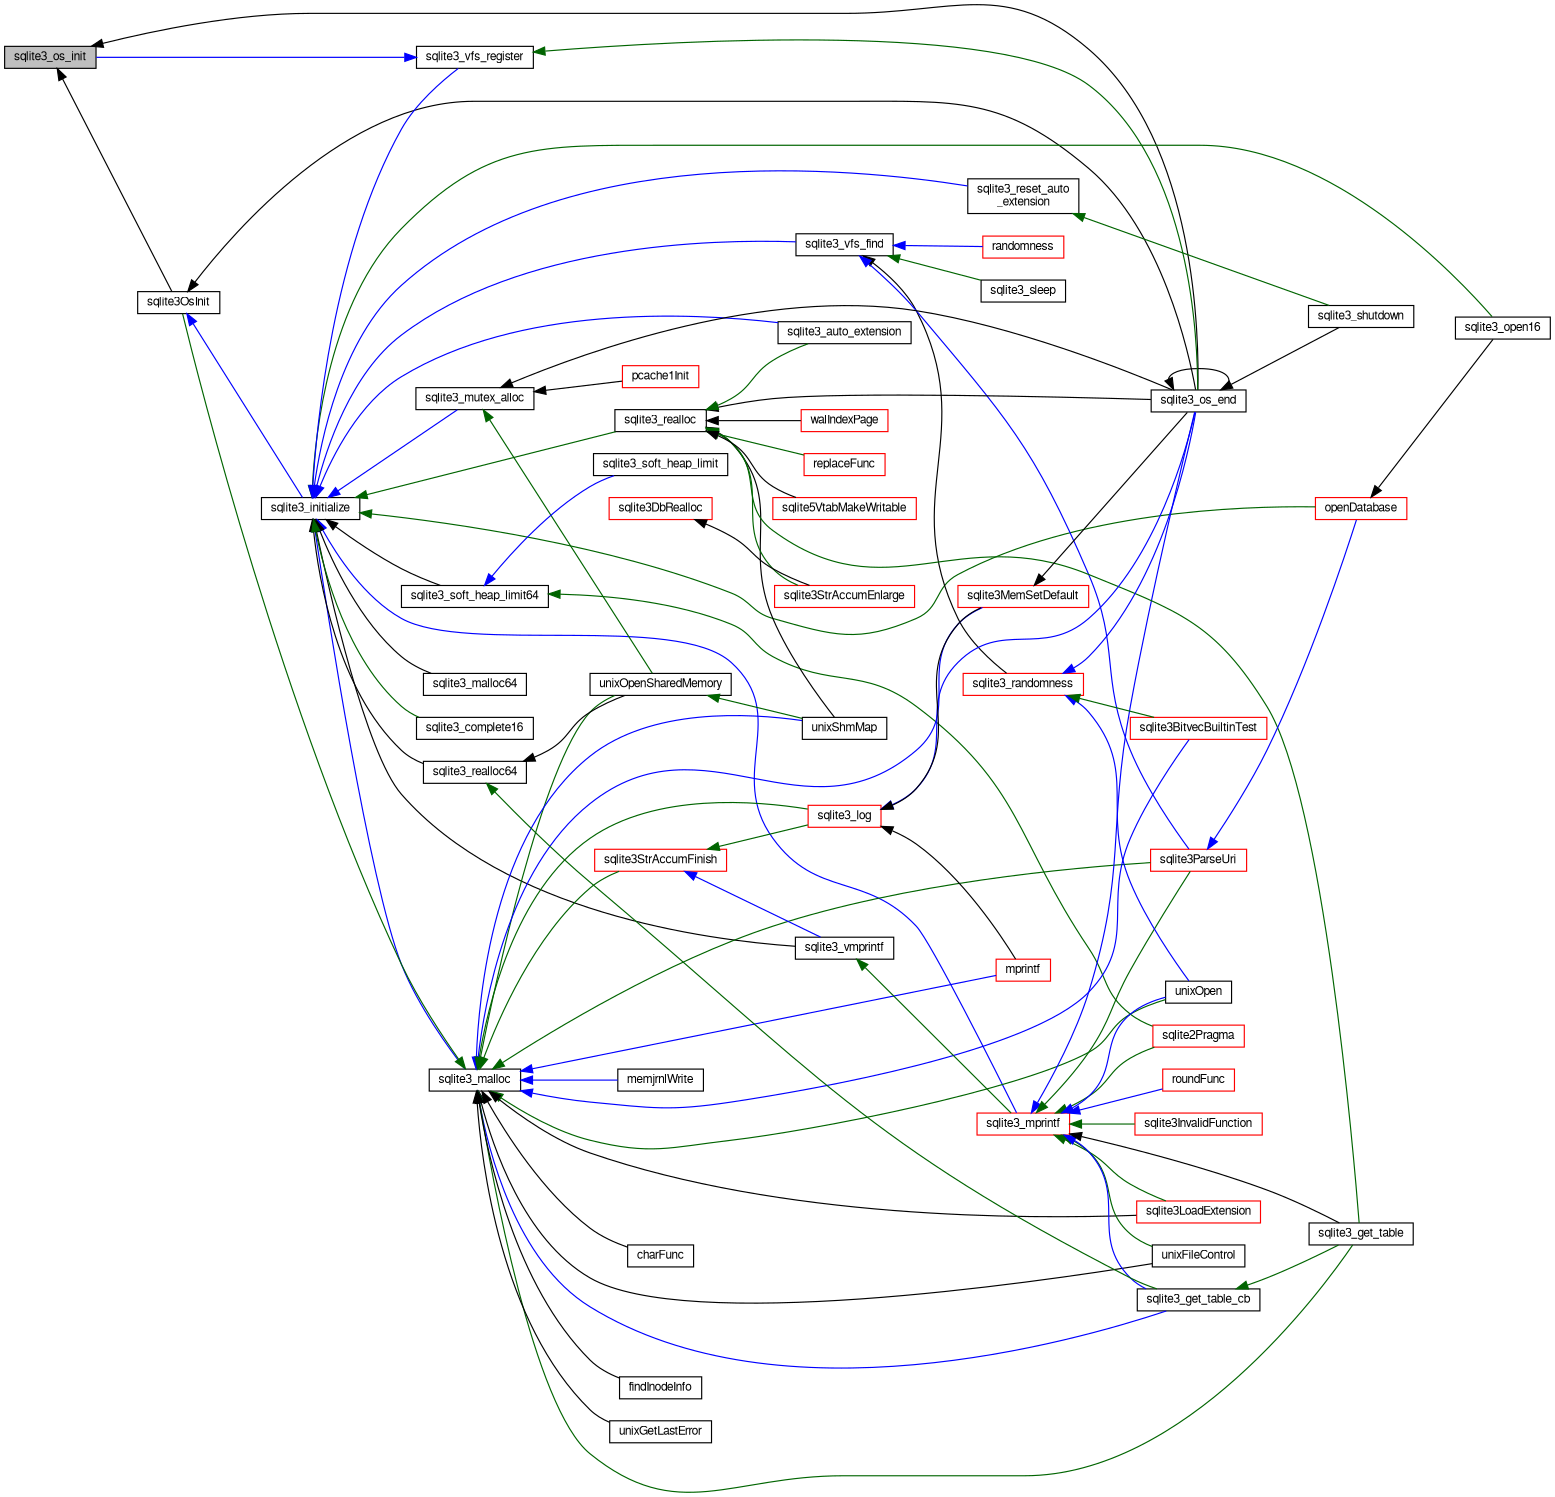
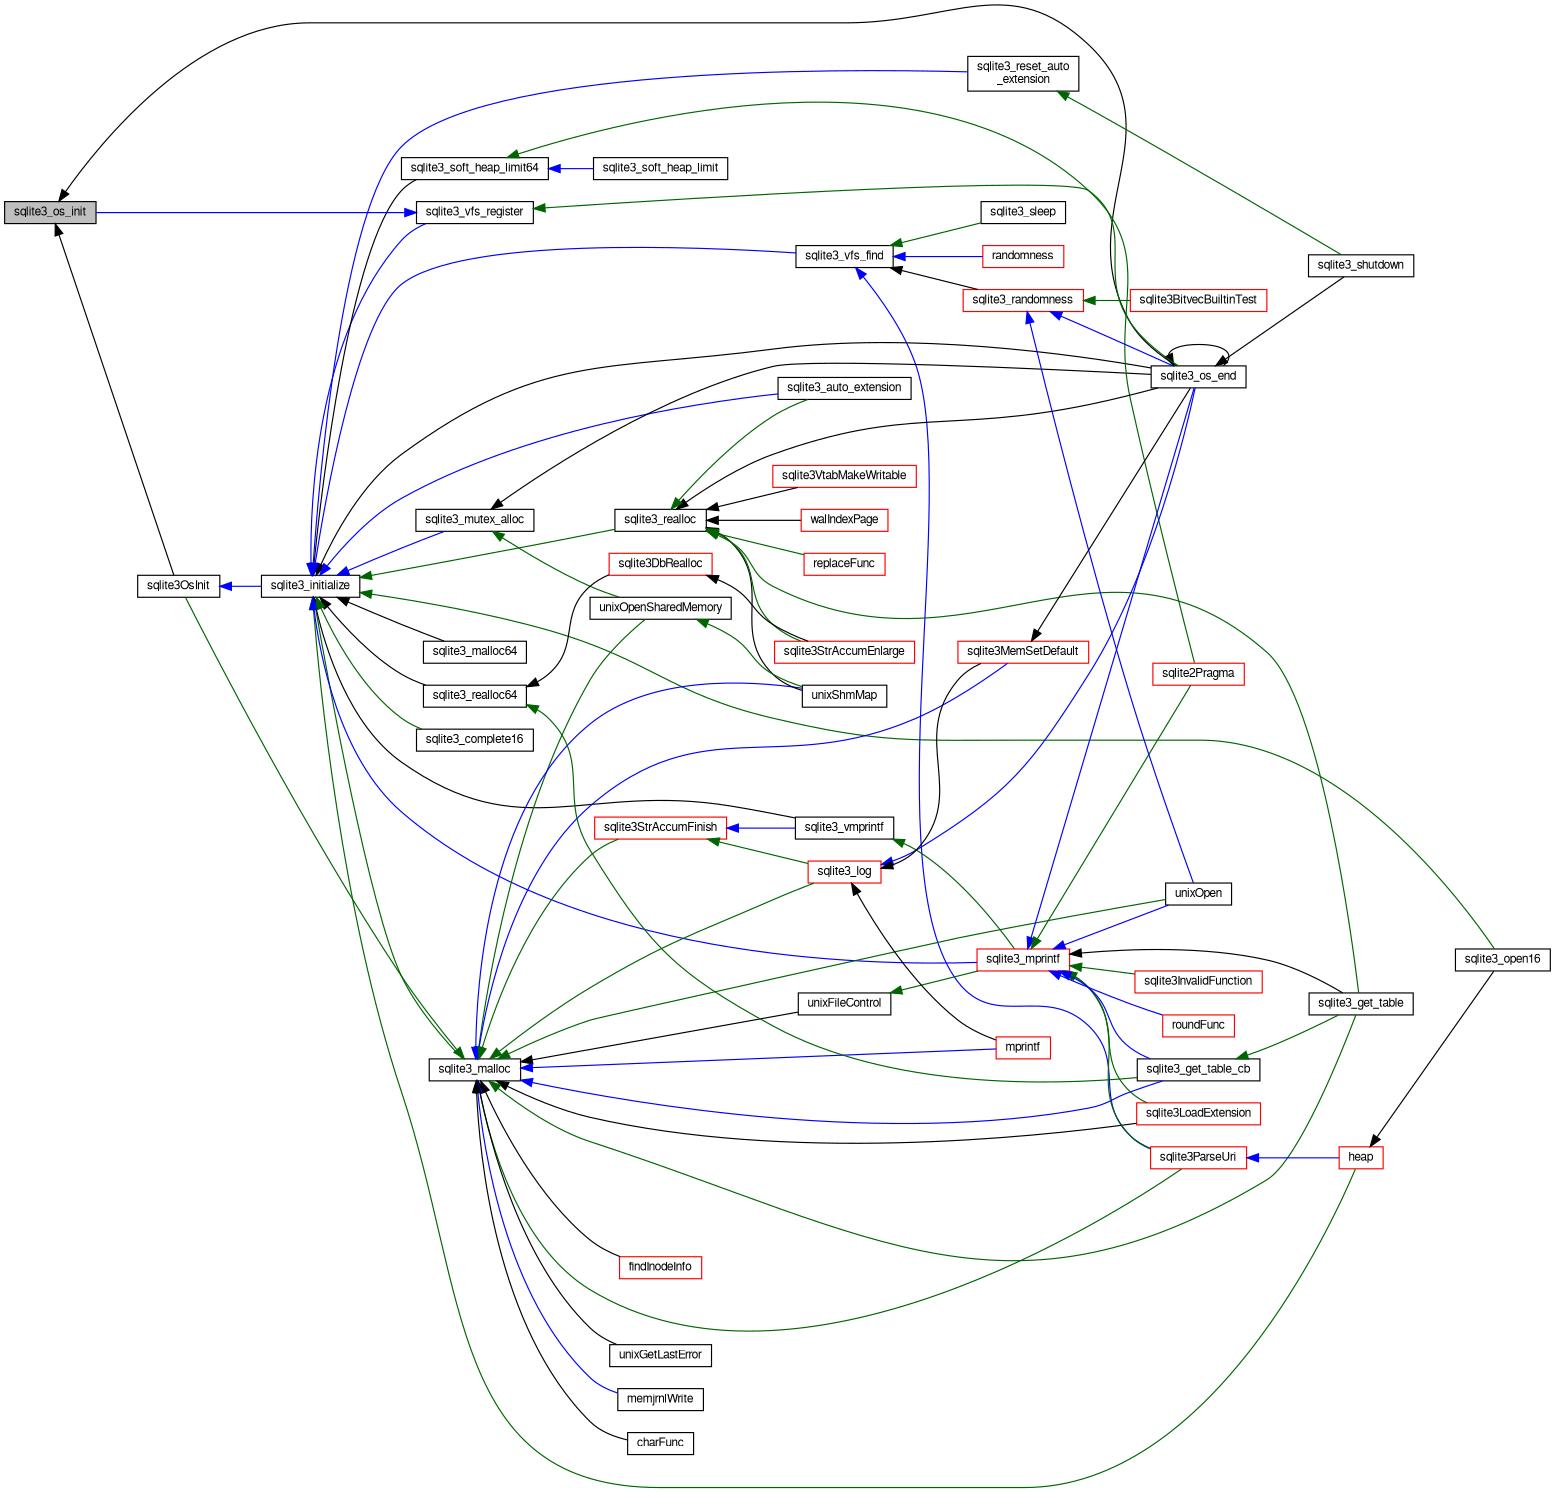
edge "sqlite3_os_end" -> "sqlite3OsInit": now "sqlite3_os_end" -> "sqlite3_initialize"
node "pcache1Init": removed
node "sqlite5VtabMakeWritable": label "sqlite5VtabMakeWritable" -> "sqlite3VtabMakeWritable"
node "openDatabase": label "openDatabase" -> "heap"
edge "unixOpenSharedMemory" -> "sqlite3_realloc64": now "sqlite3DbRealloc" -> "sqlite3_realloc64"
edge "sqlite3_malloc" -> "sqlite3_initialize": color blue -> darkgreen
edge "sqlite3BitvecBuiltinTest" -> "sqlite3_malloc": removed
edge "unixFileControl" -> "sqlite3_mprintf": reversed
node "findInodeInfo": color black -> red
